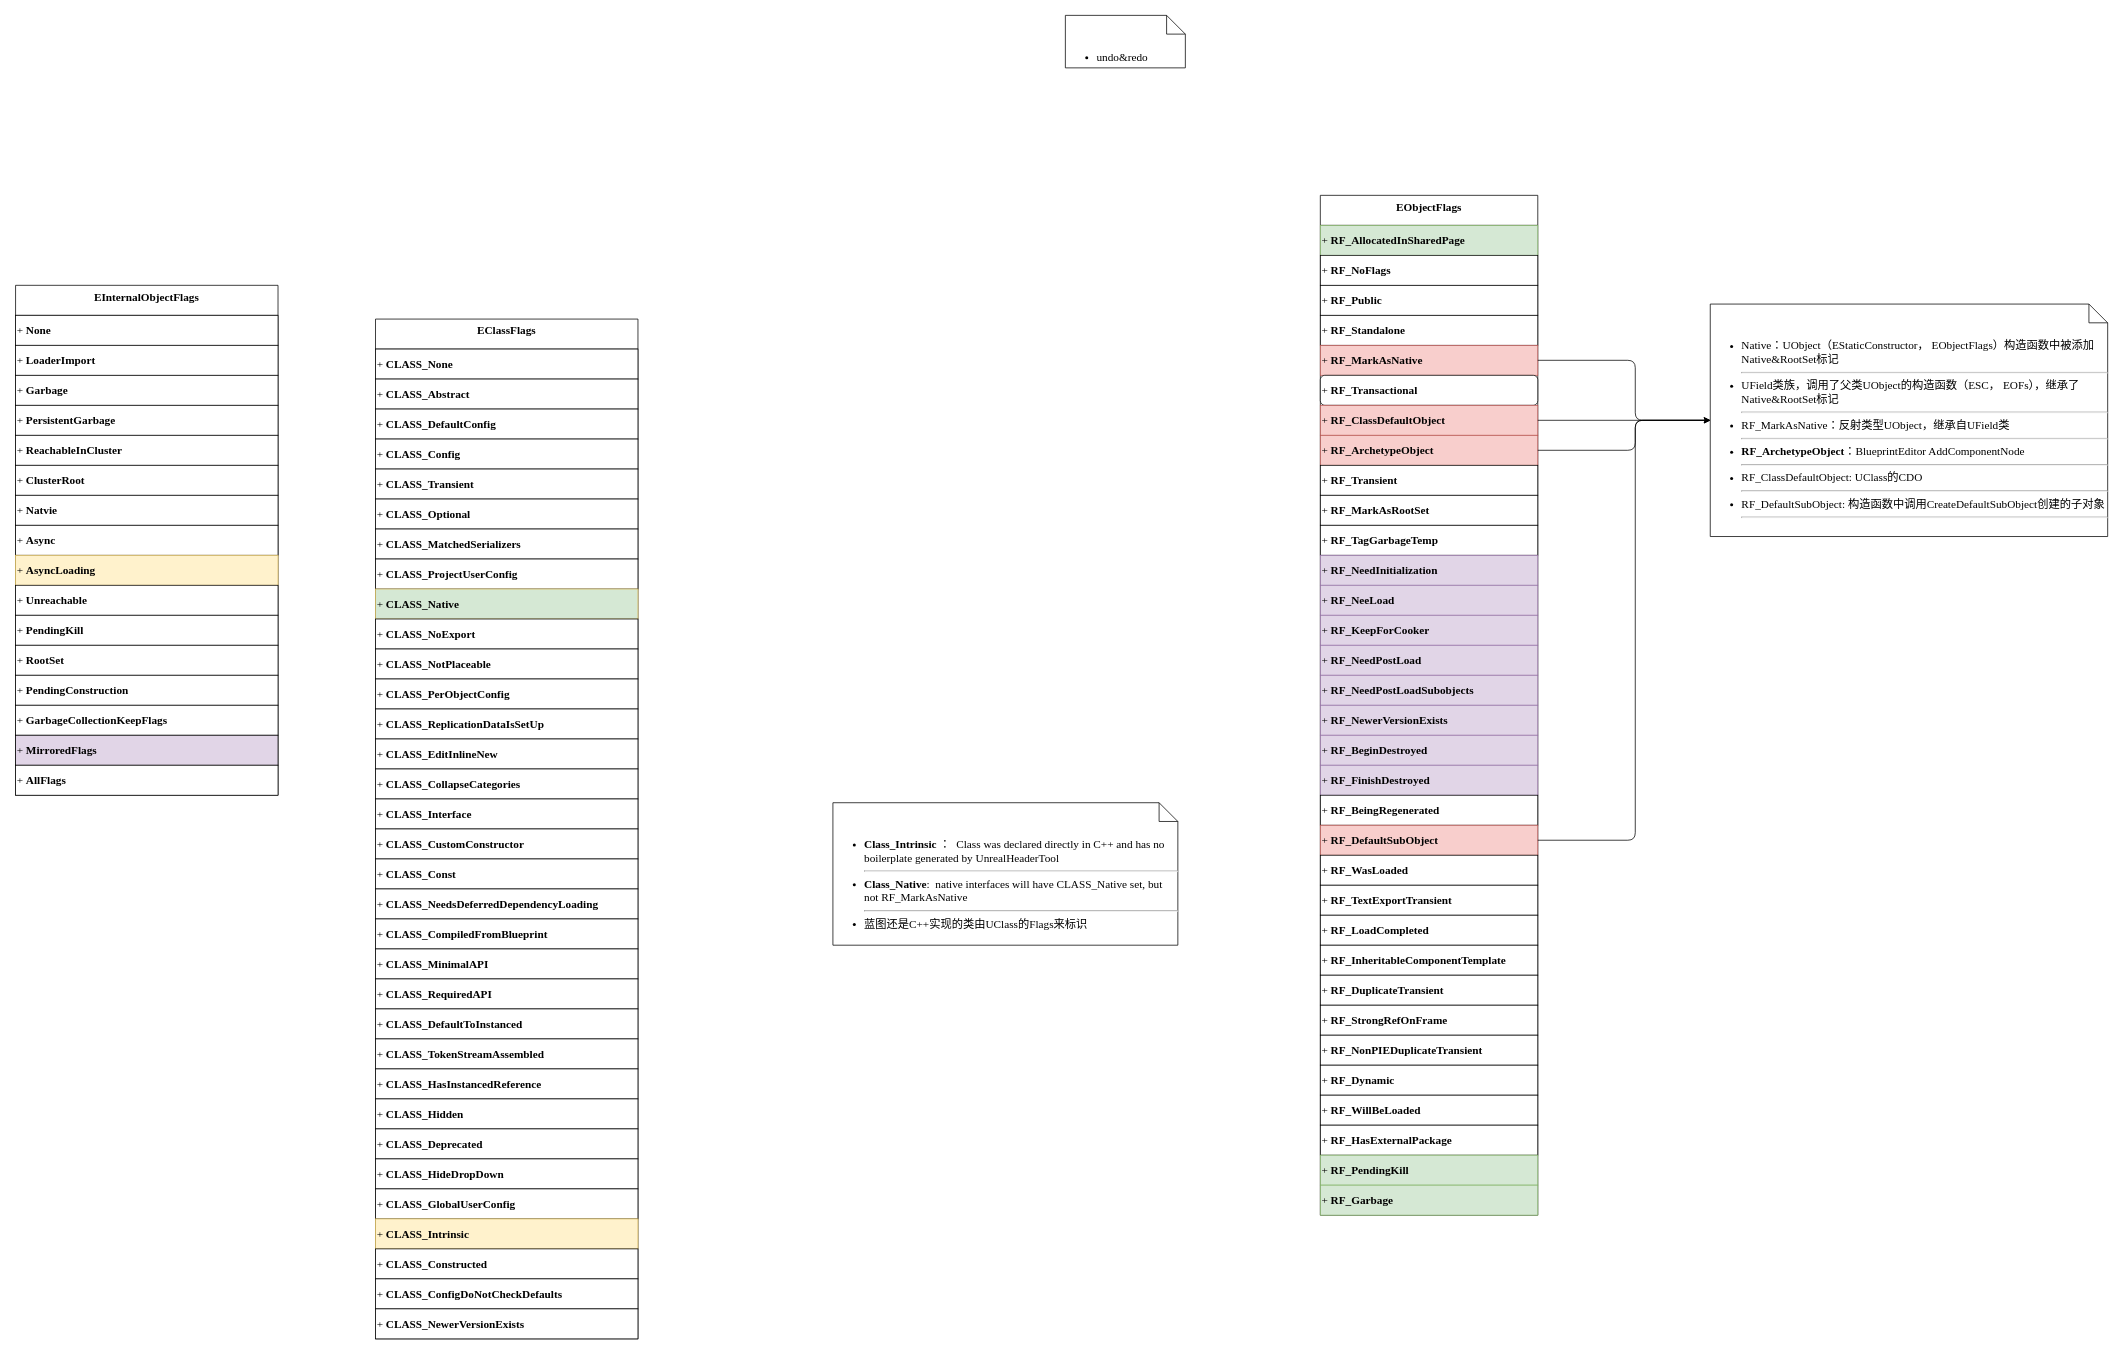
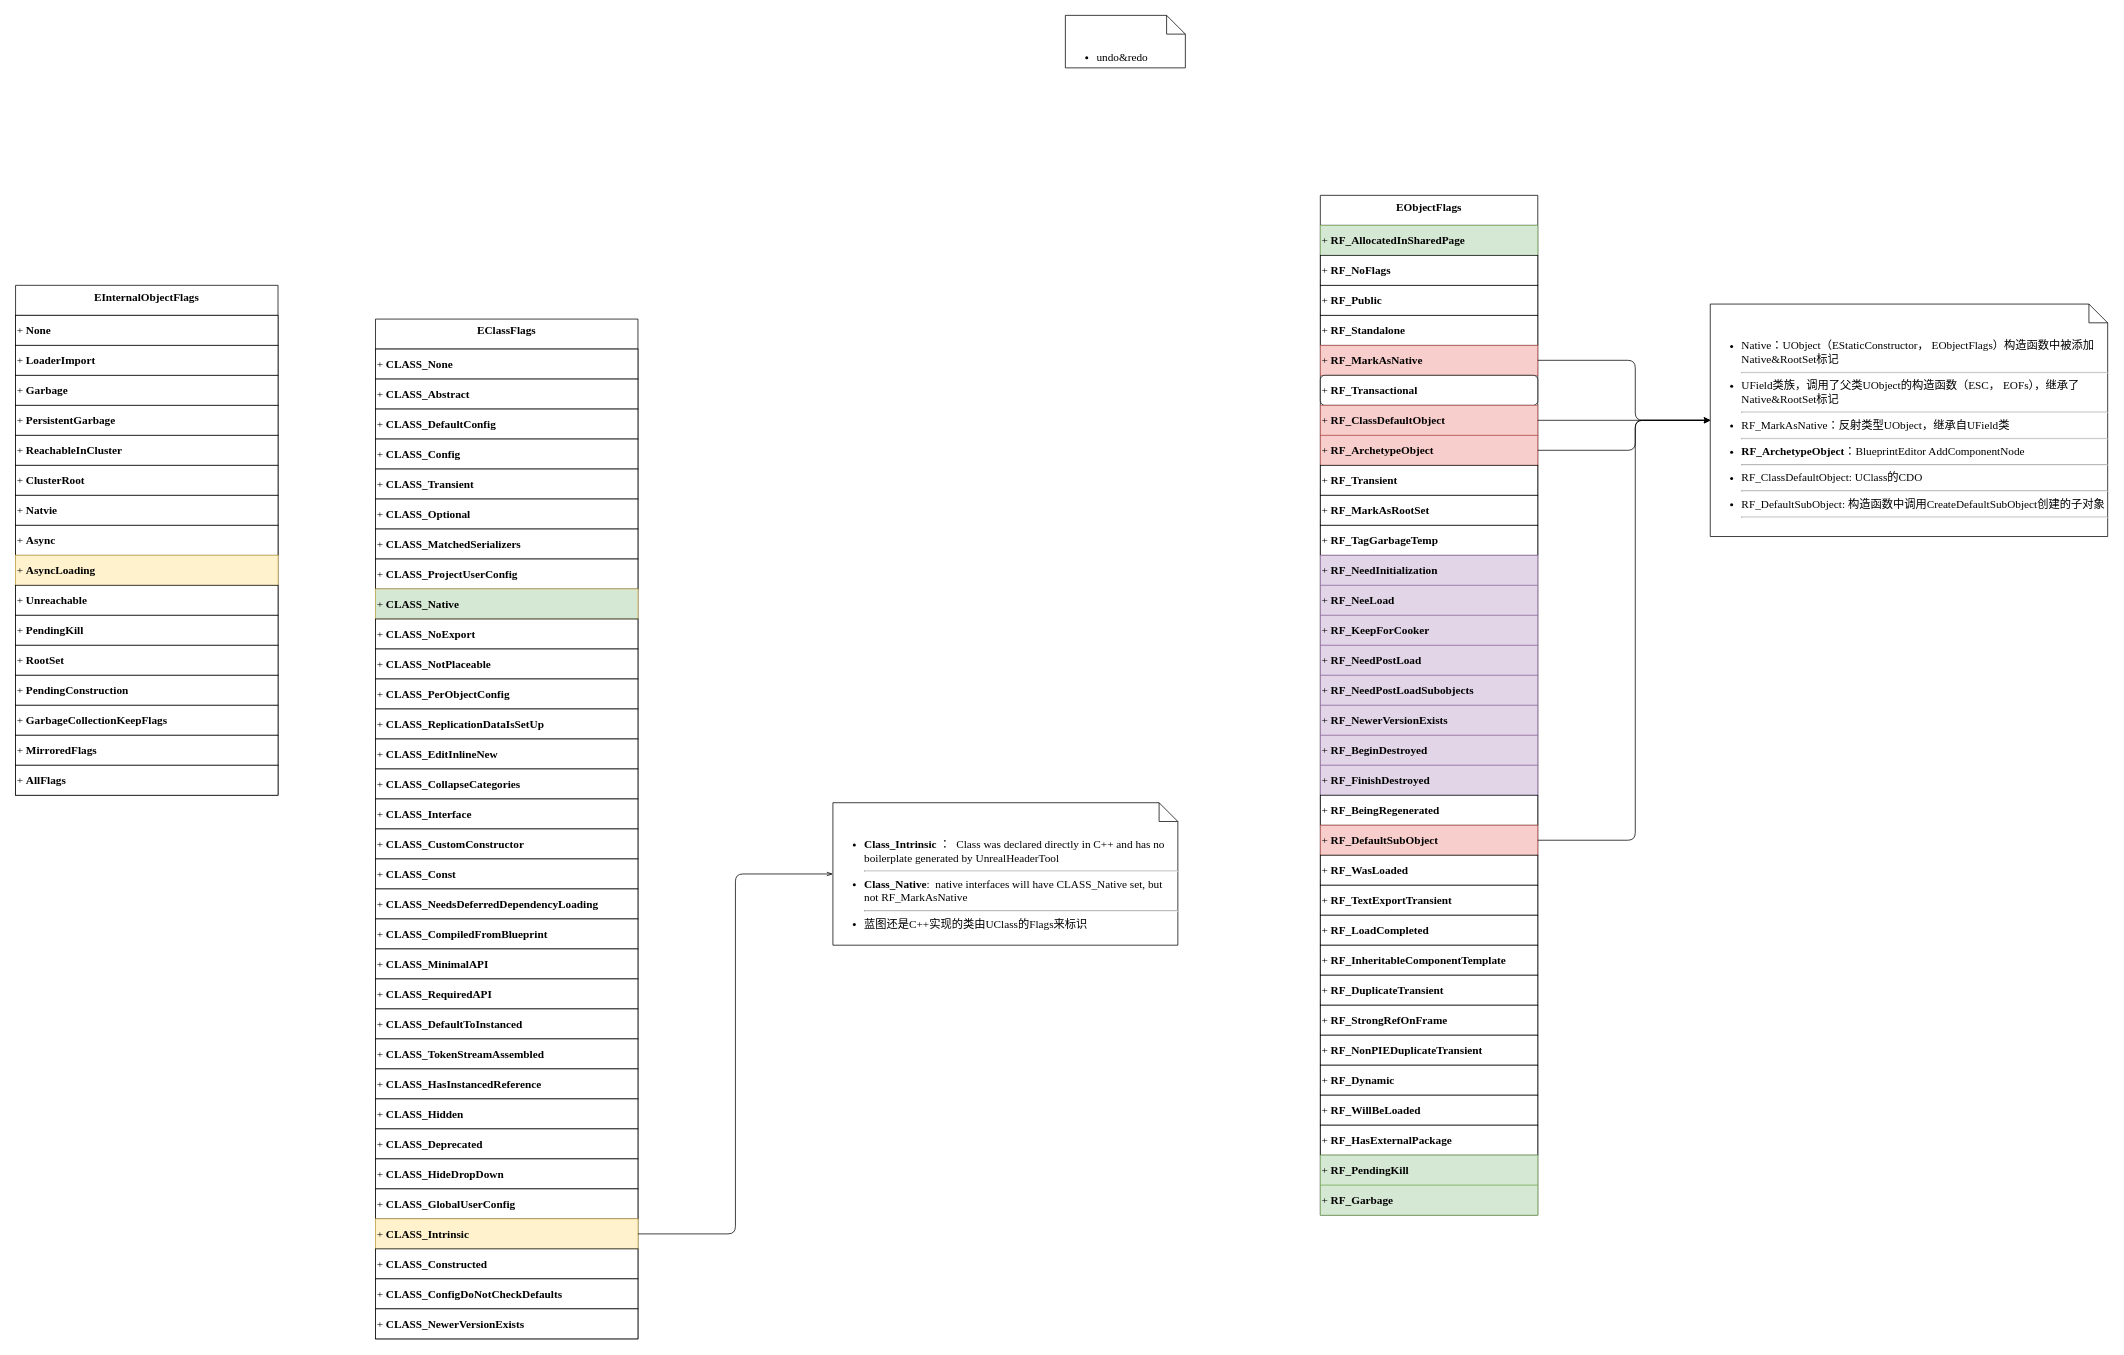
node "+ MirroredFlags": fillcolor #e1d5e7 -> #ffffff
edge "+ CLASS_Intrinsic" -> "Class_Intrinsic ： Class was declared directly in C++ and has no boilerplate generated by UnrealHeaderTool Class_Native: native interfaces will have CLASS_Native set, but not RF_MarkAsNative 蓝图还是C++实现的类由UClass的Flags来标识": added
